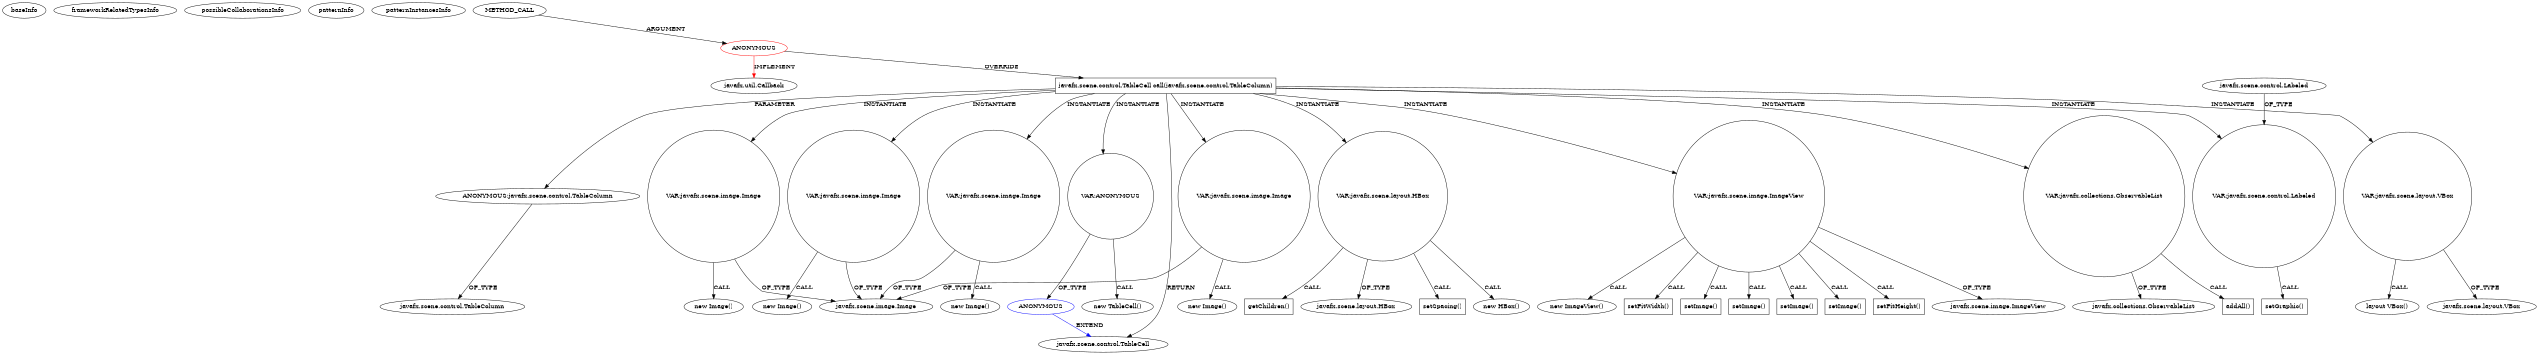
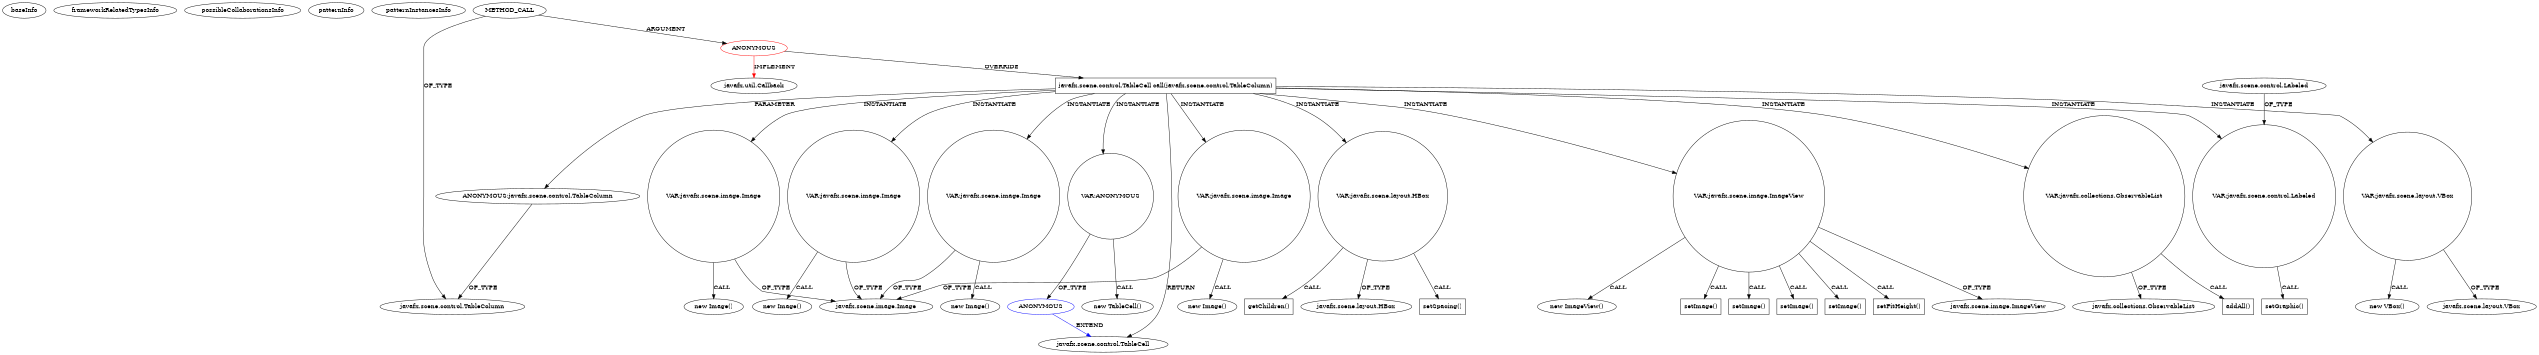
edge "METHOD_CALL" -> "javafx.scene.control.TableColumn": added, label "OF_TYPE"
node "new HBox()": removed
node "setFitWidth()": removed
node "layout VBox()": label "layout VBox()" -> "new VBox()"
